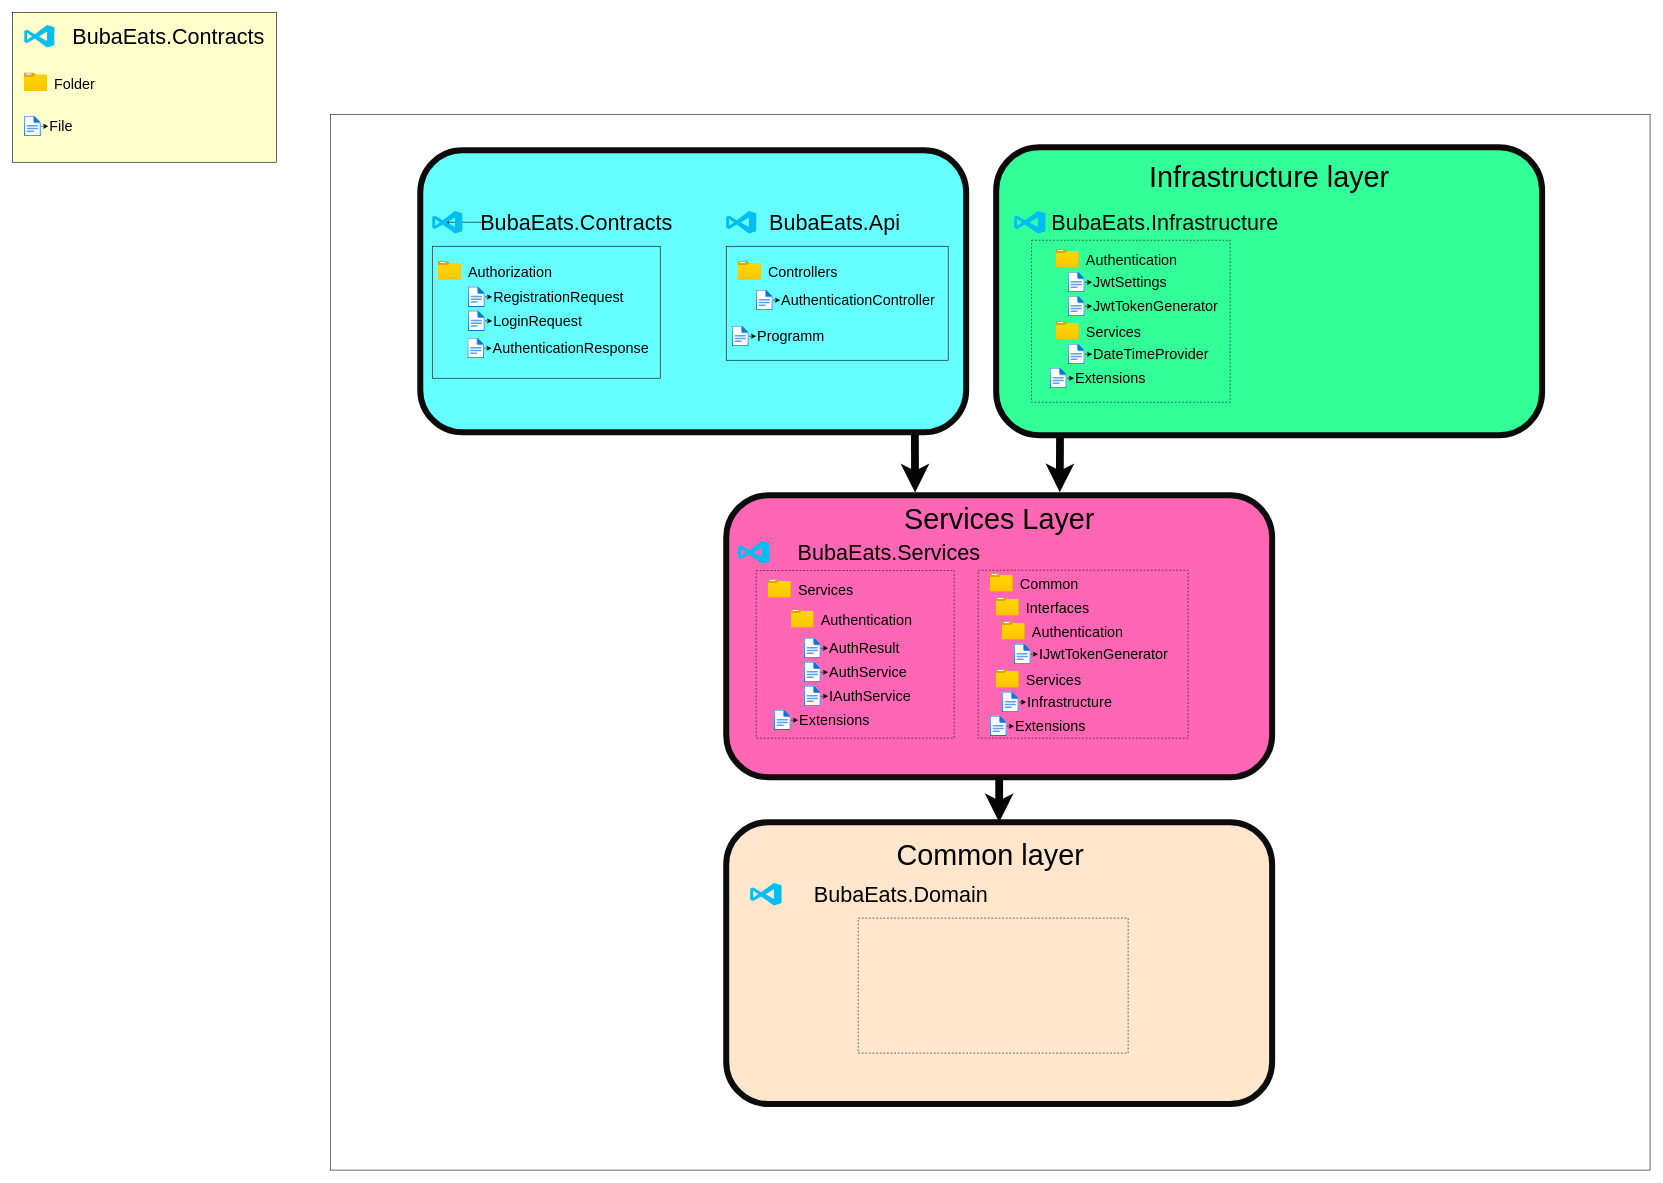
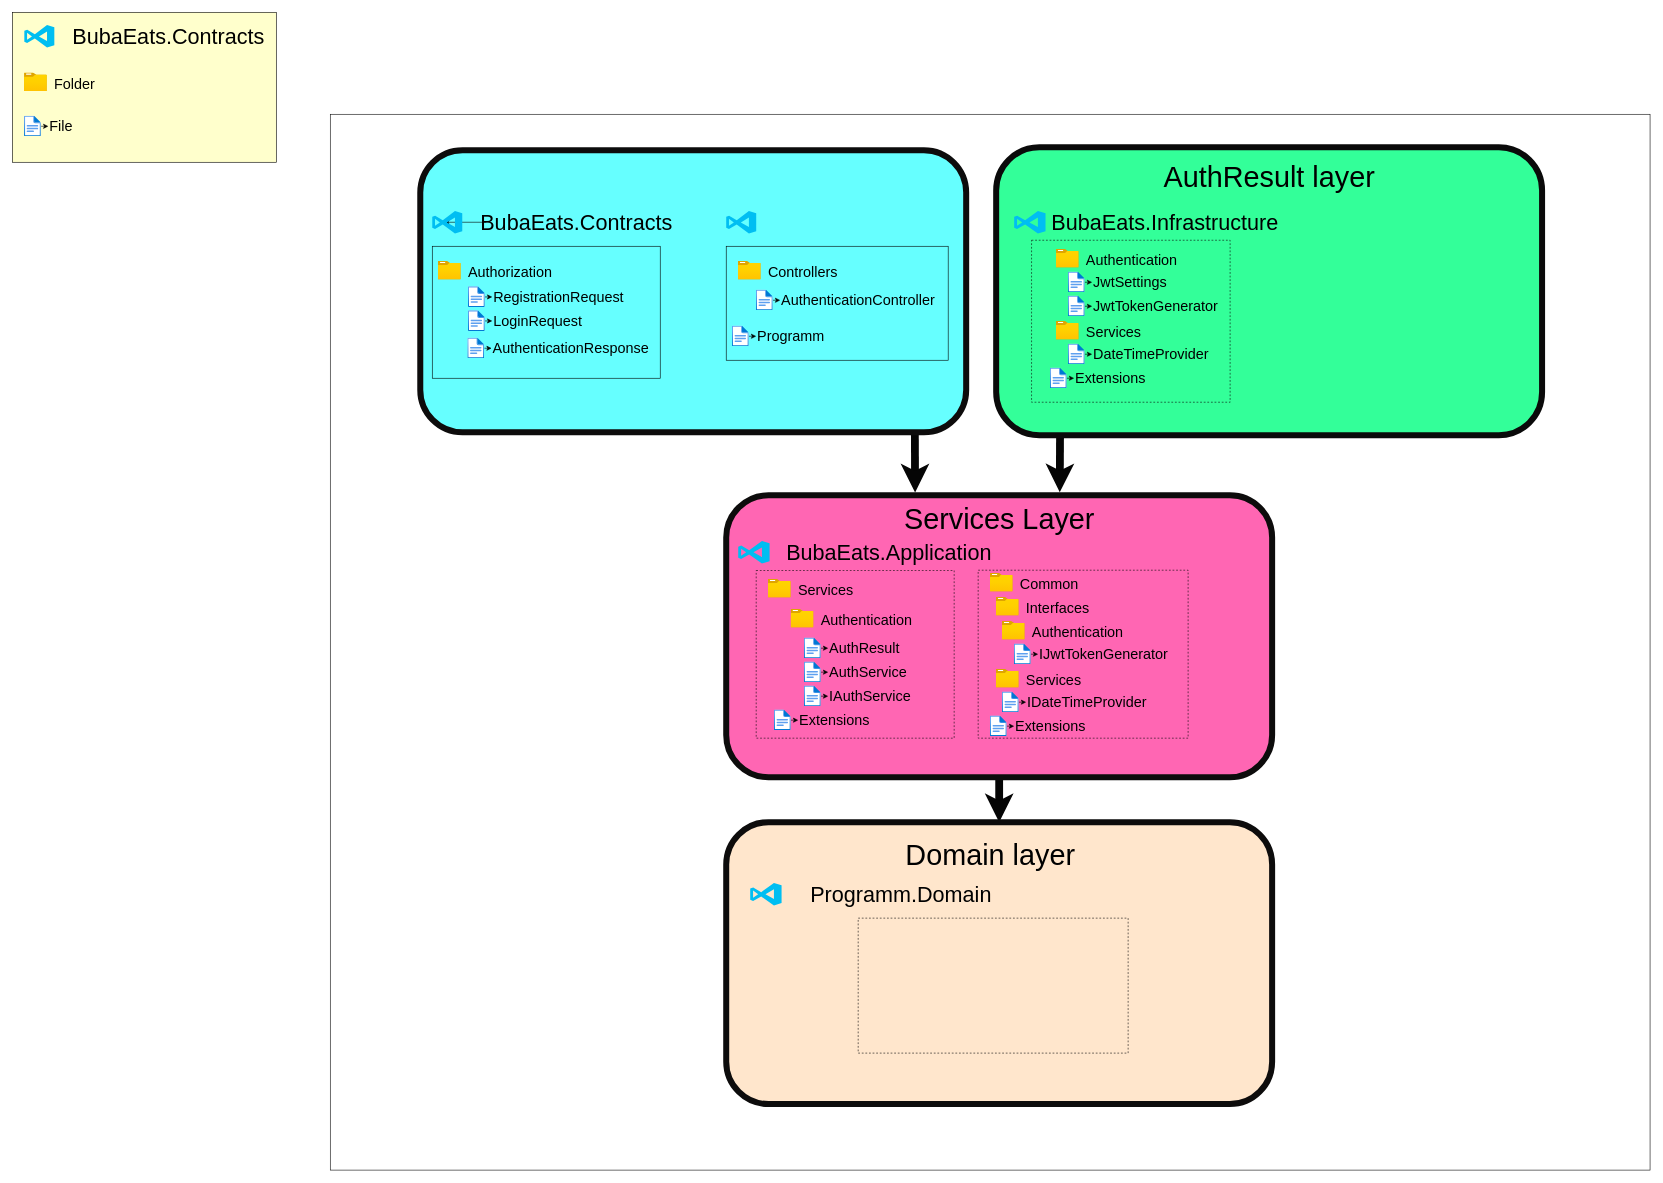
node "Infrastructure layer": label "Infrastructure layer" -> "AuthResult layer"
node "BubaEats.Api": removed
node "BubaEats.Services": label "BubaEats.Services" -> "BubaEats.Application"
node "Infrastructure": label "Infrastructure" -> "IDateTimeProvider"
node "Common layer": label "Common layer" -> "Domain layer"
node "BubaEats.Domain": label "BubaEats.Domain" -> "Programm.Domain"
